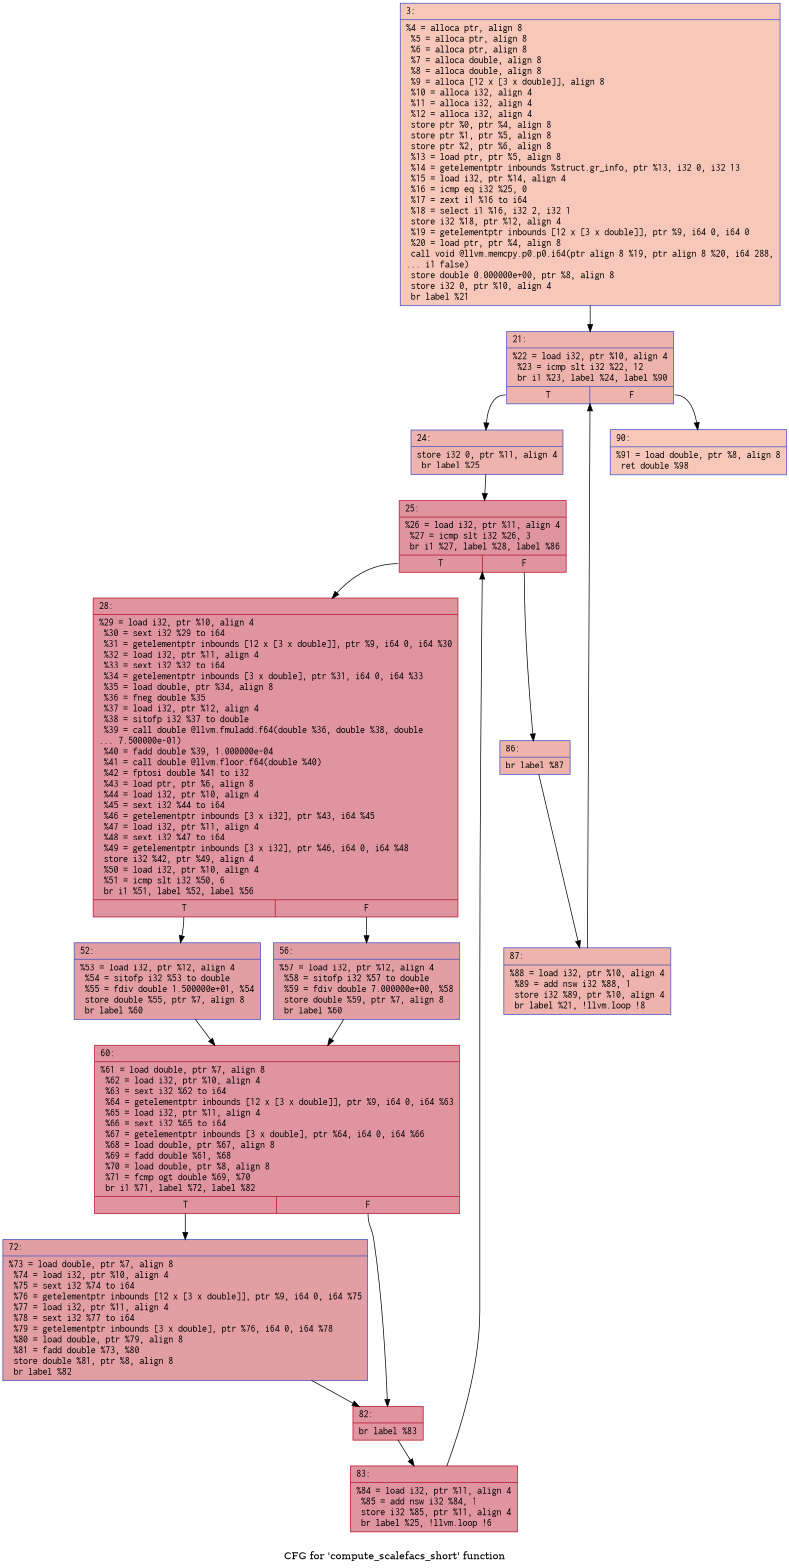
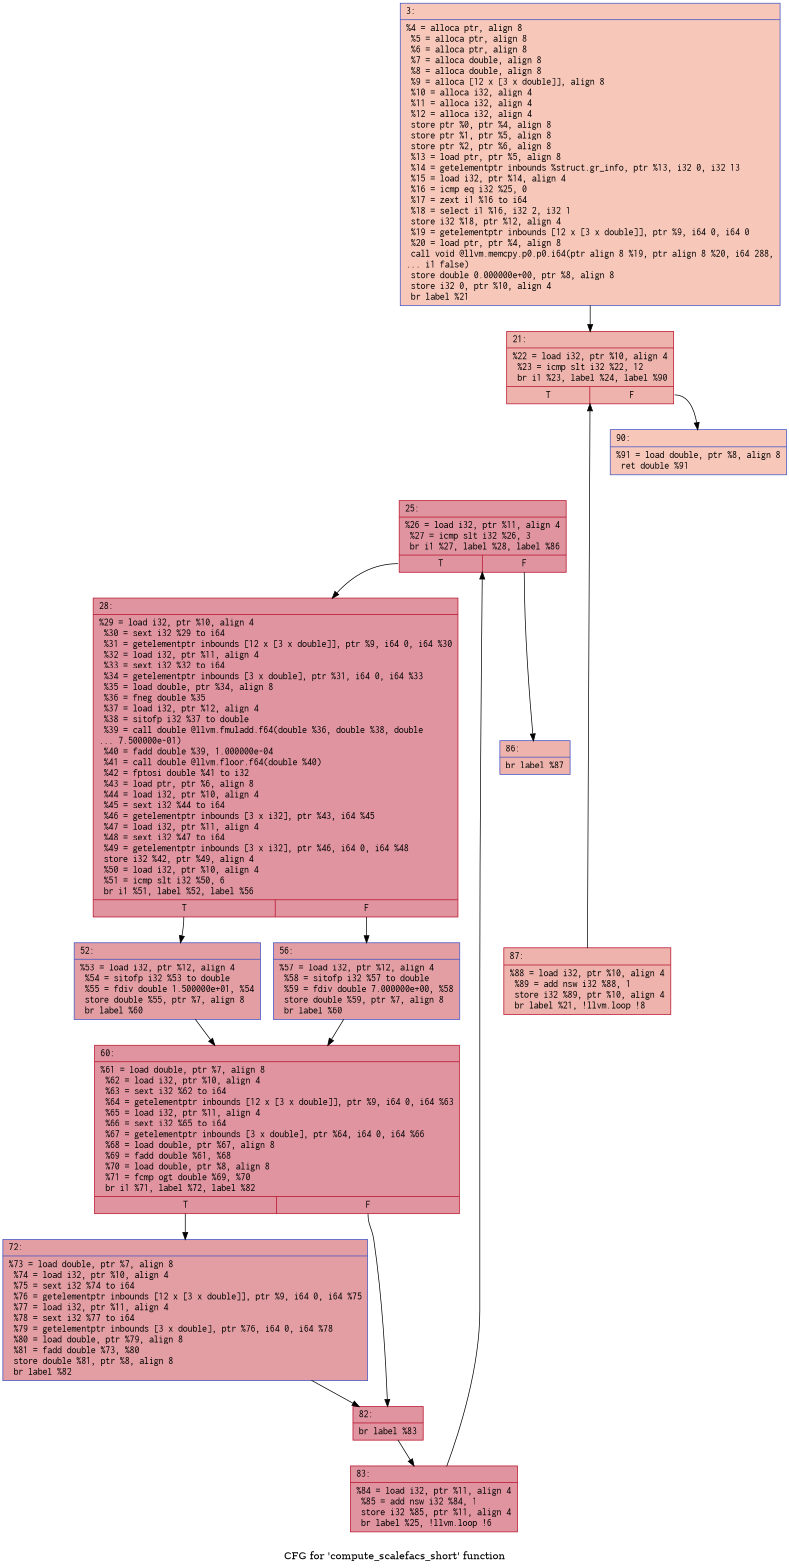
node "21:": color #3d50c3ff -> #b70d28ff
node "24:": removed
node "90:": text "ret double %98" -> "ret double %91"
edge "86:" -> "87:": removed
node "87:": color #3d50c3ff -> #b70d28ff
